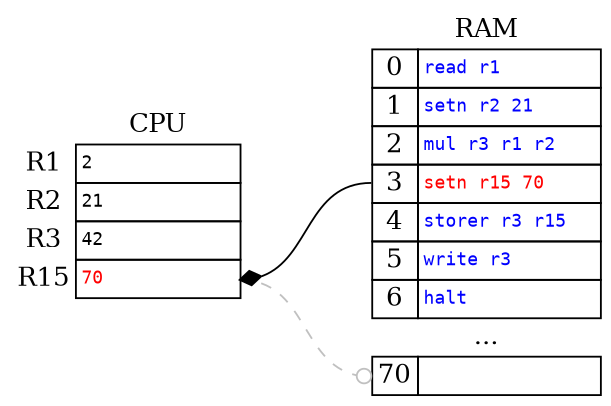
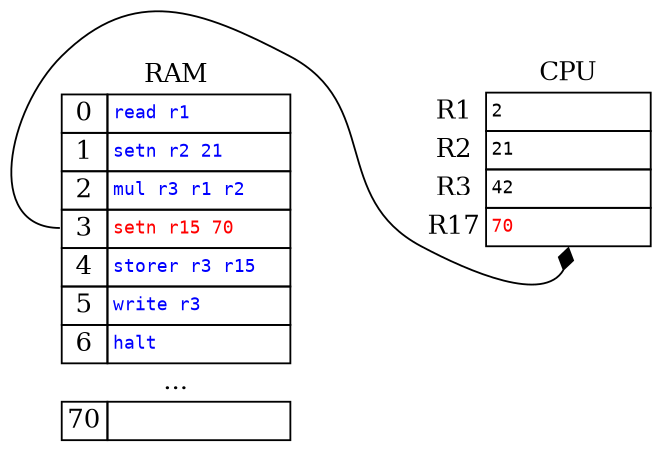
node "CPU": text "R15" -> "R17"
edge "CPU" -> "RAM": removed
